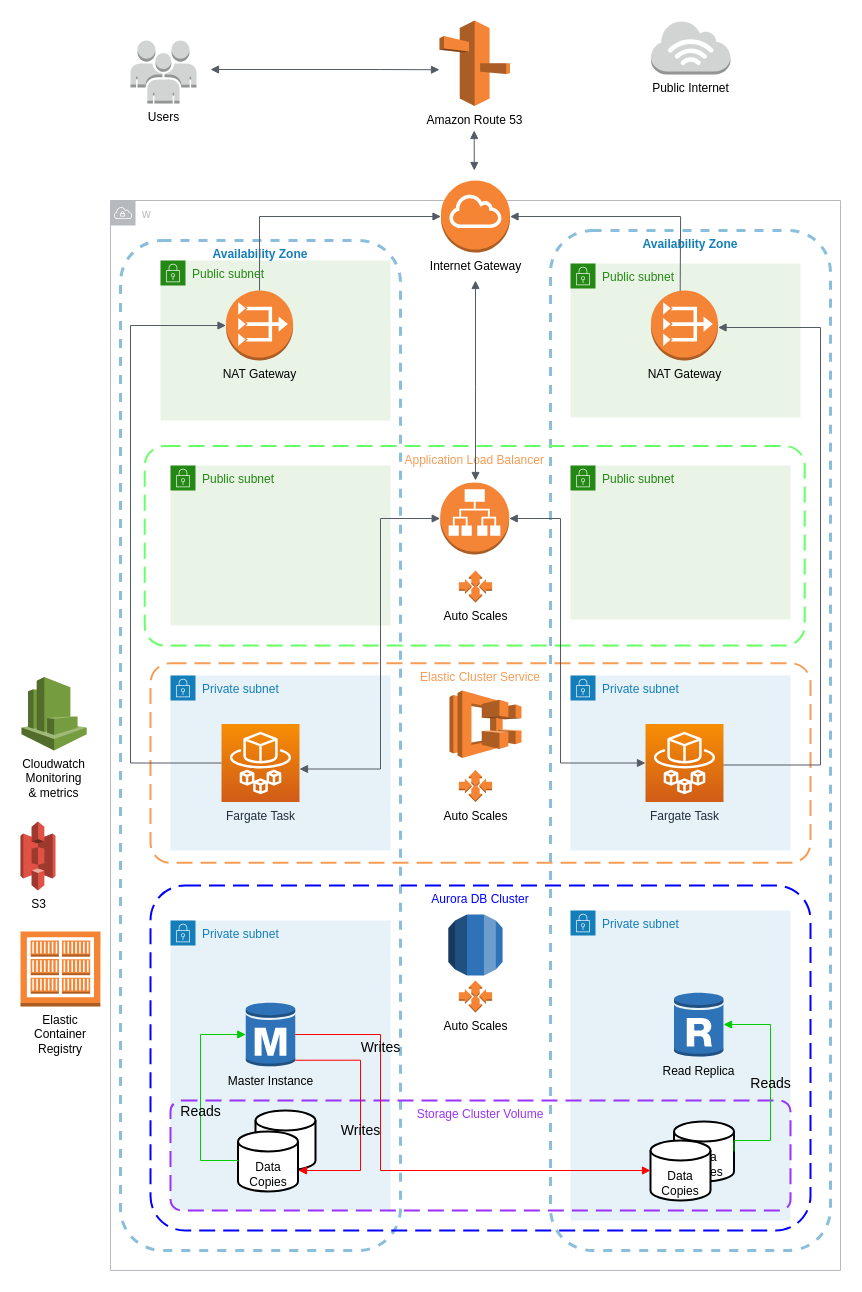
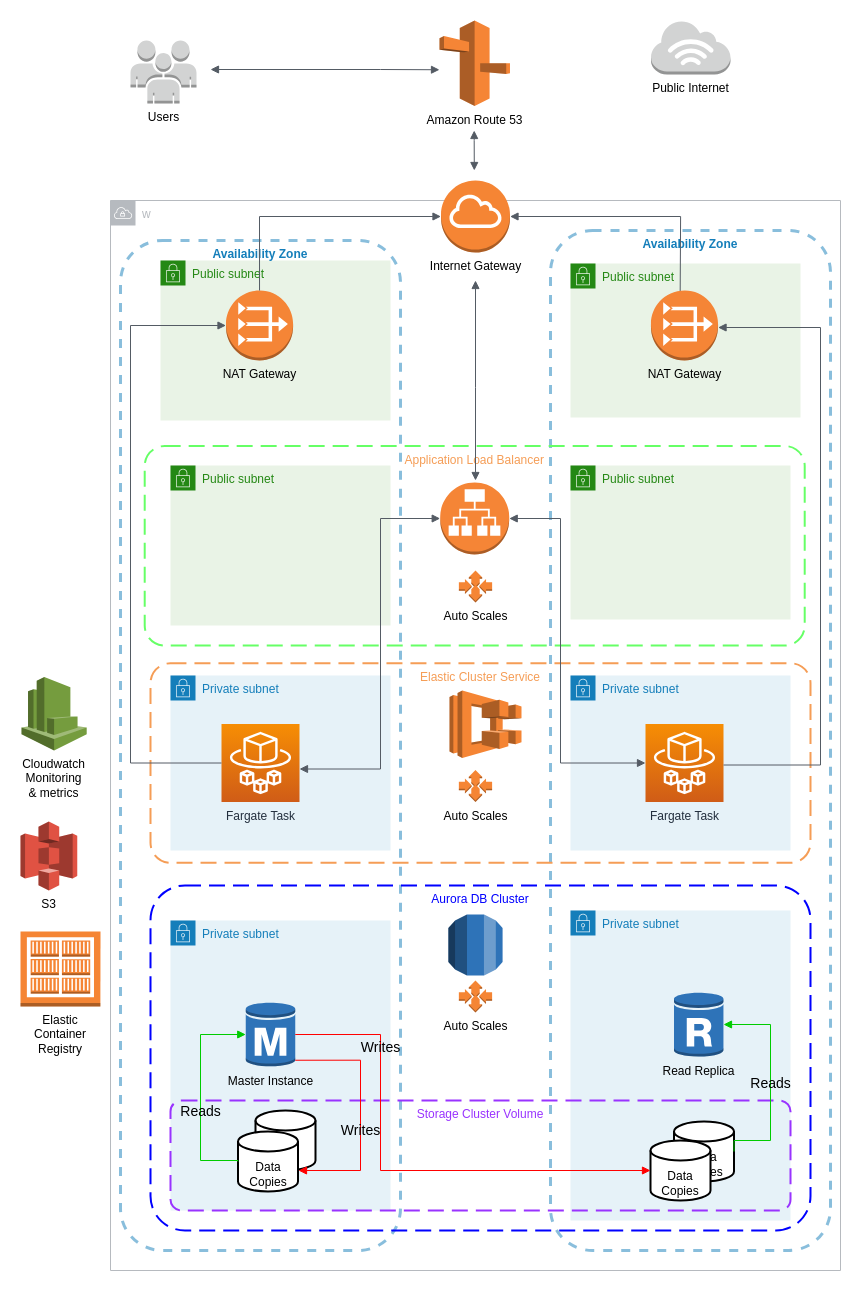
node "S3": size 35x69 -> 57x69
